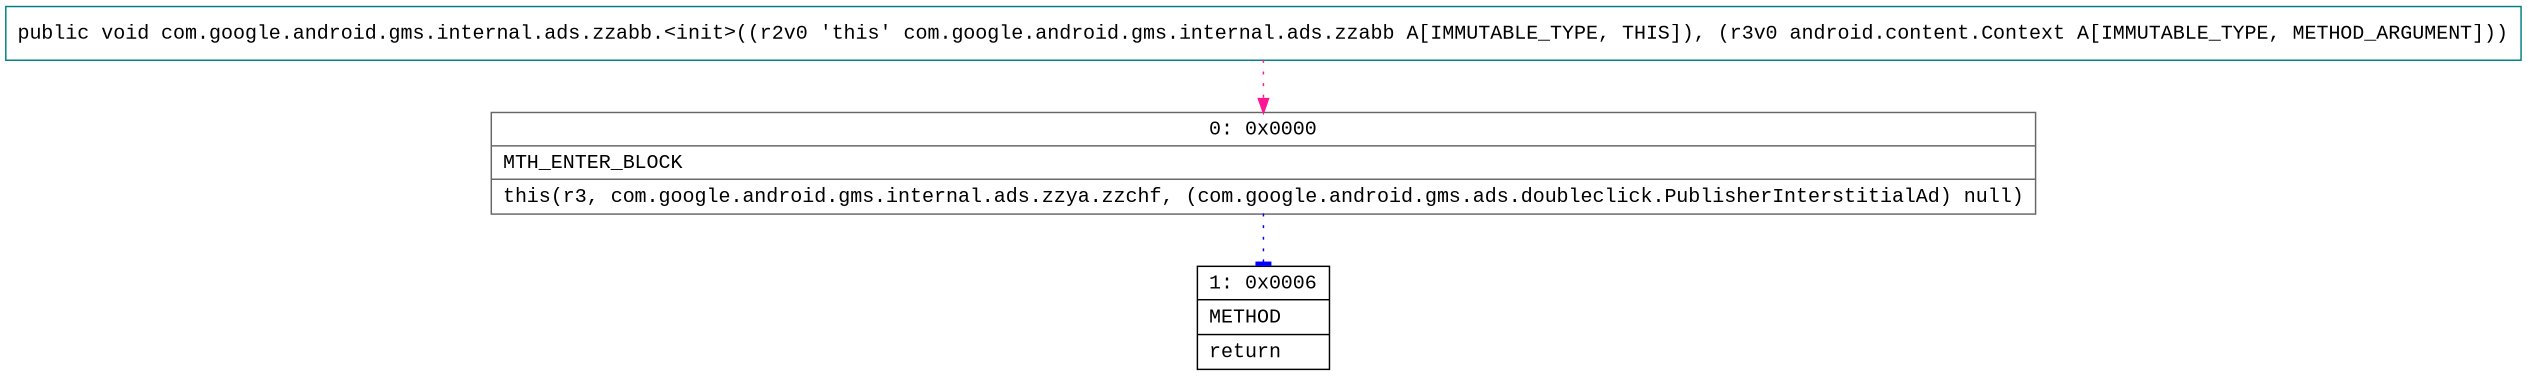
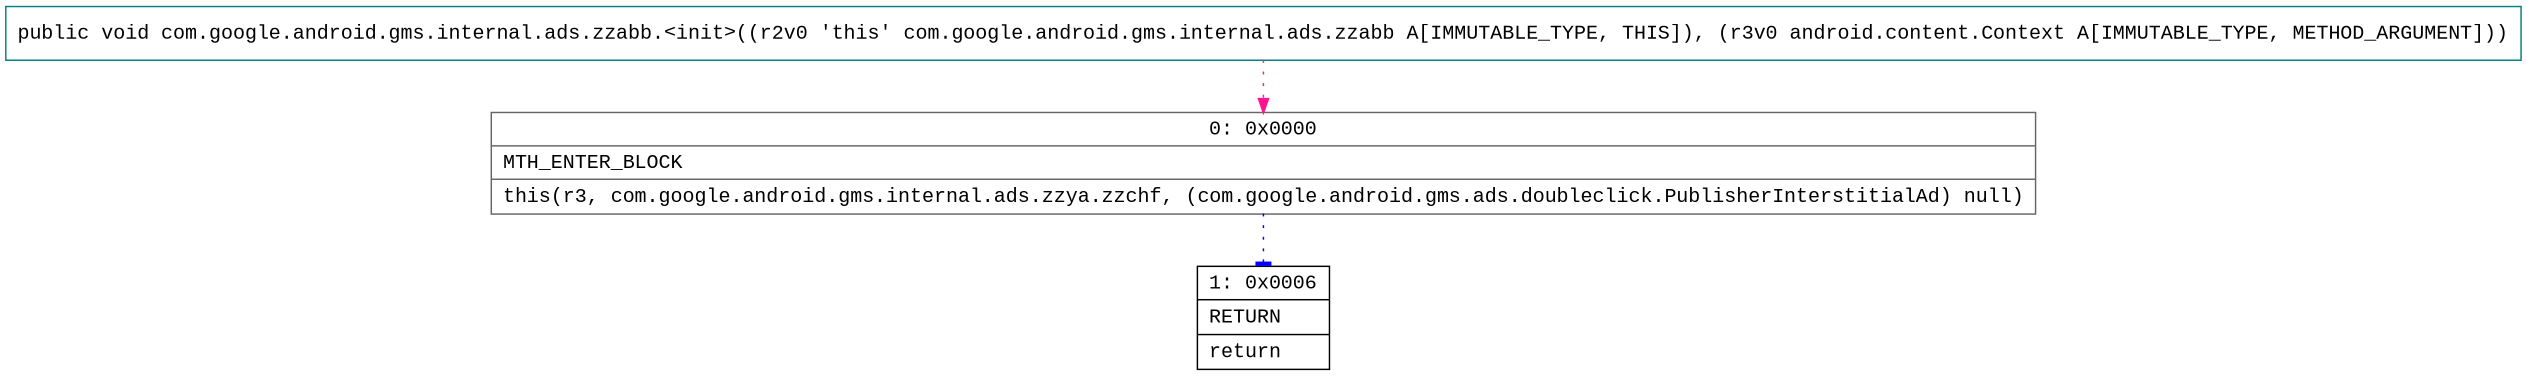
node "1: 0x0006": text "METHOD" -> "RETURN"
